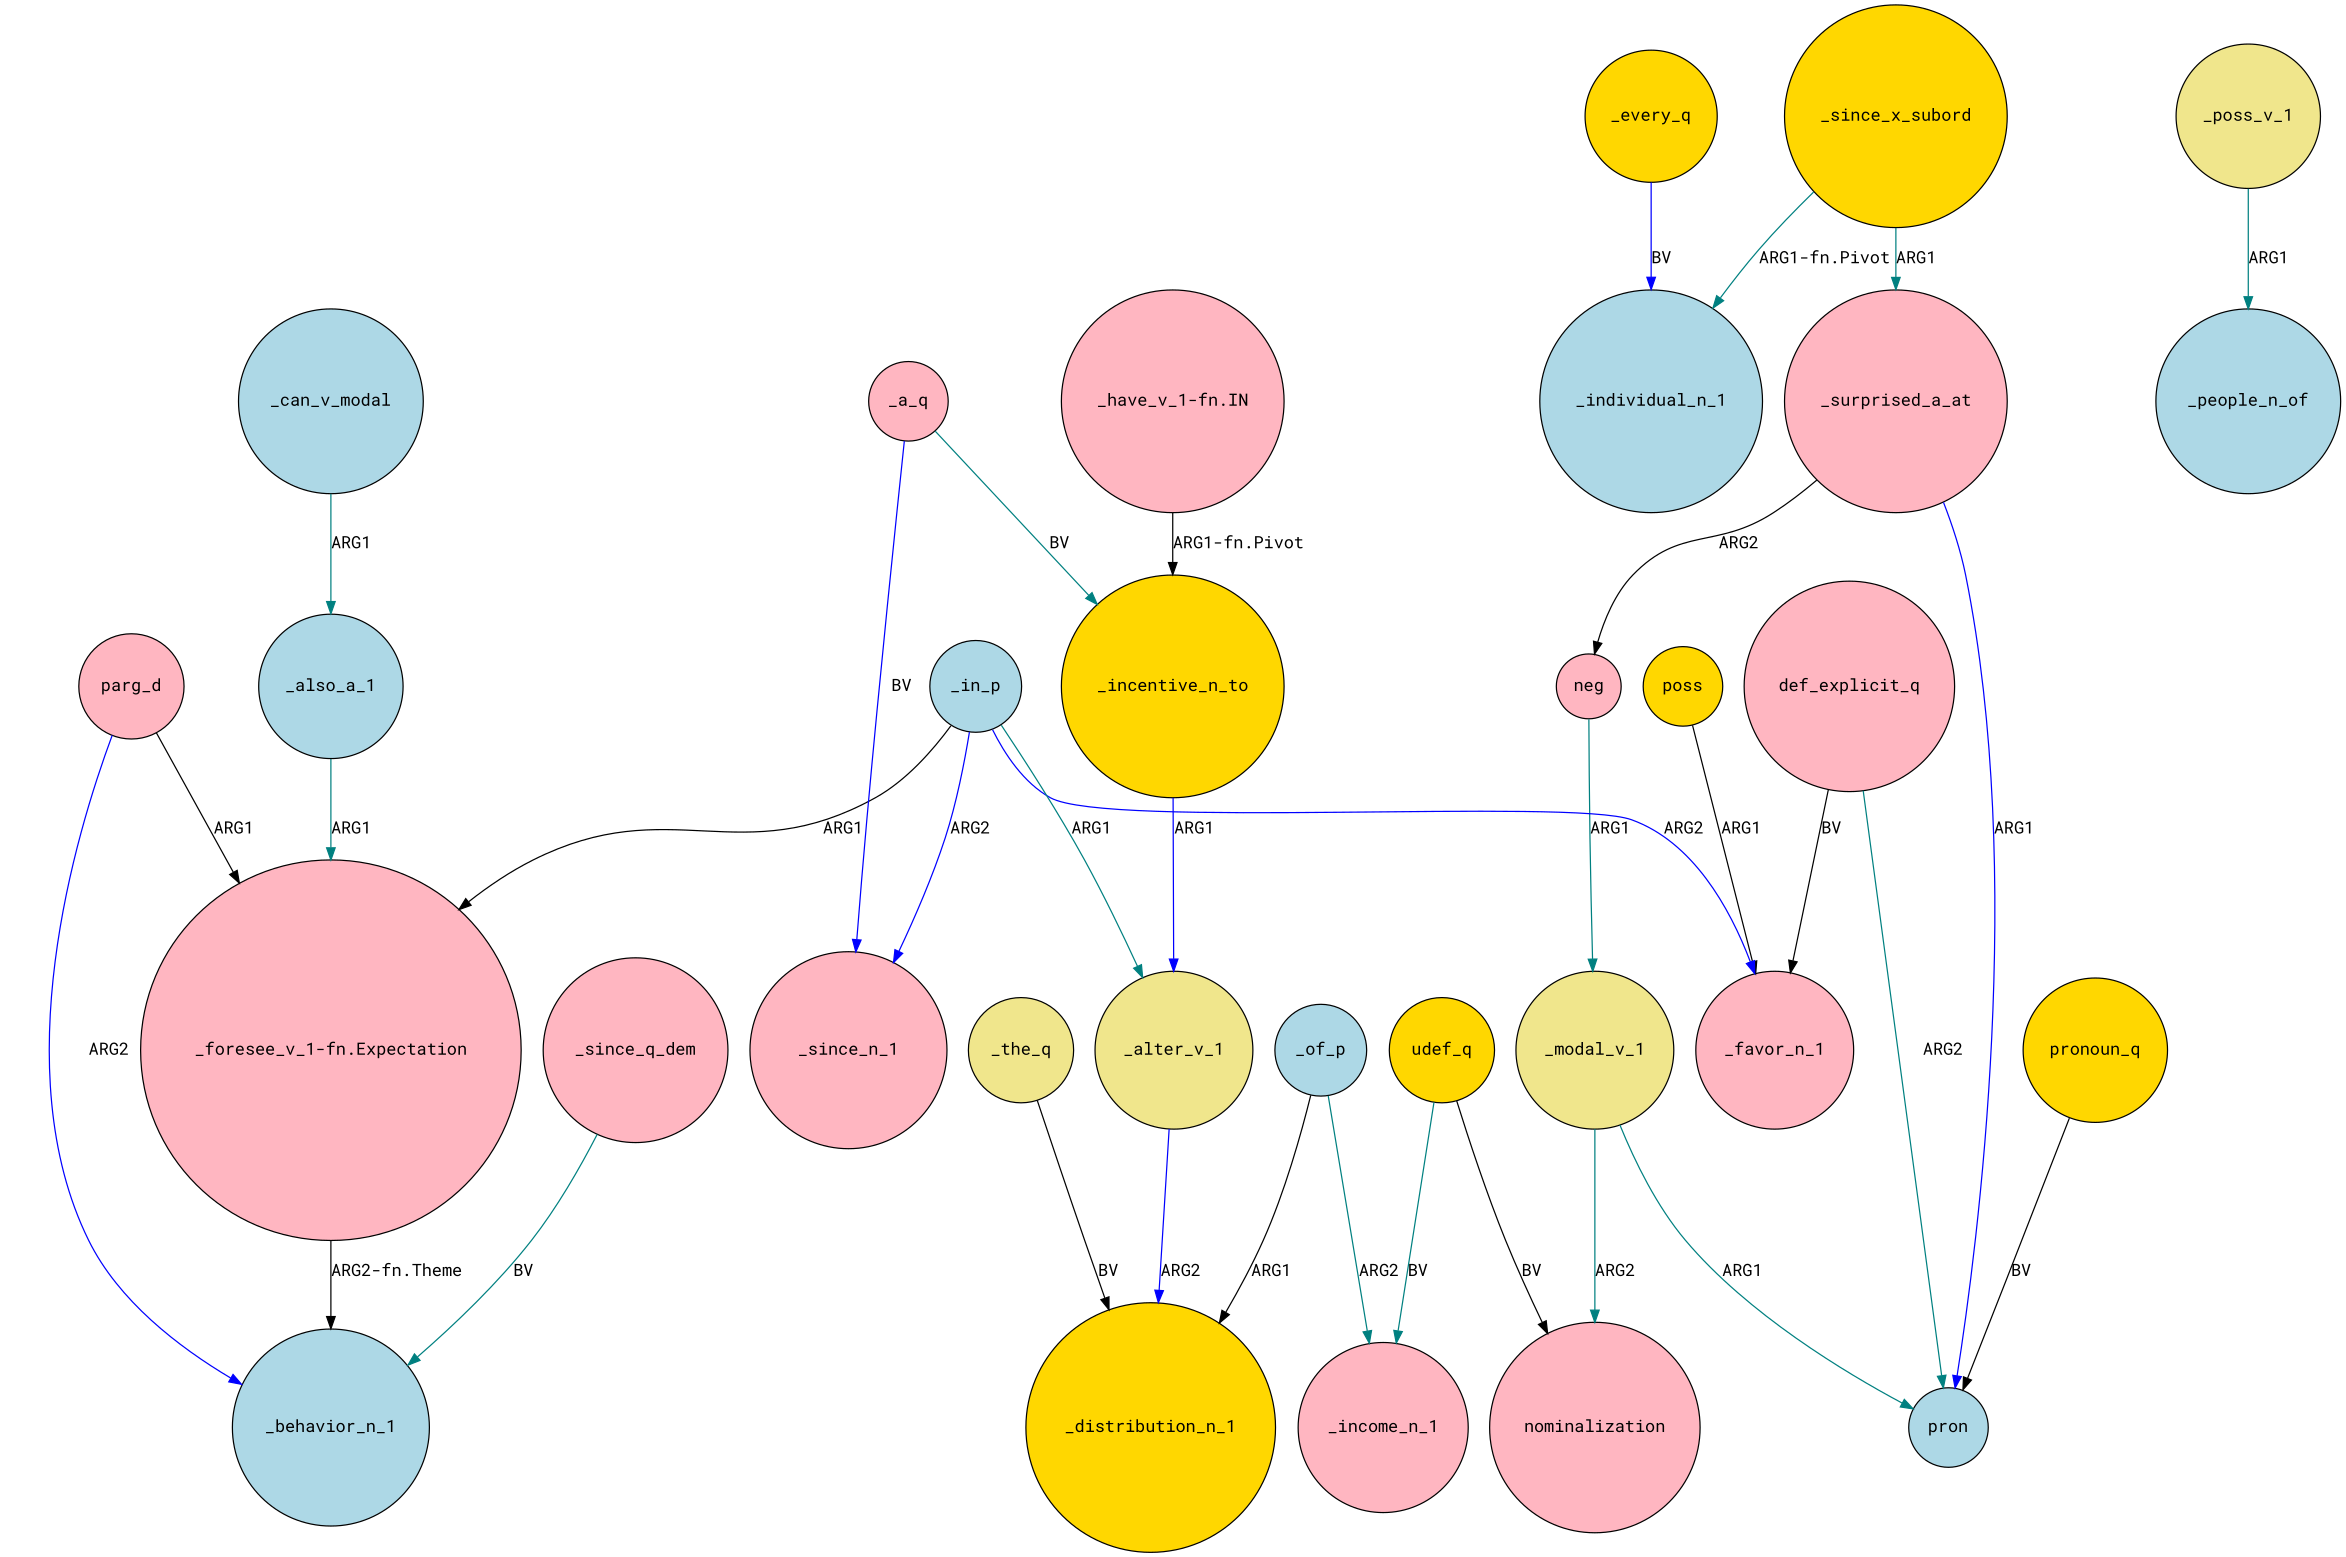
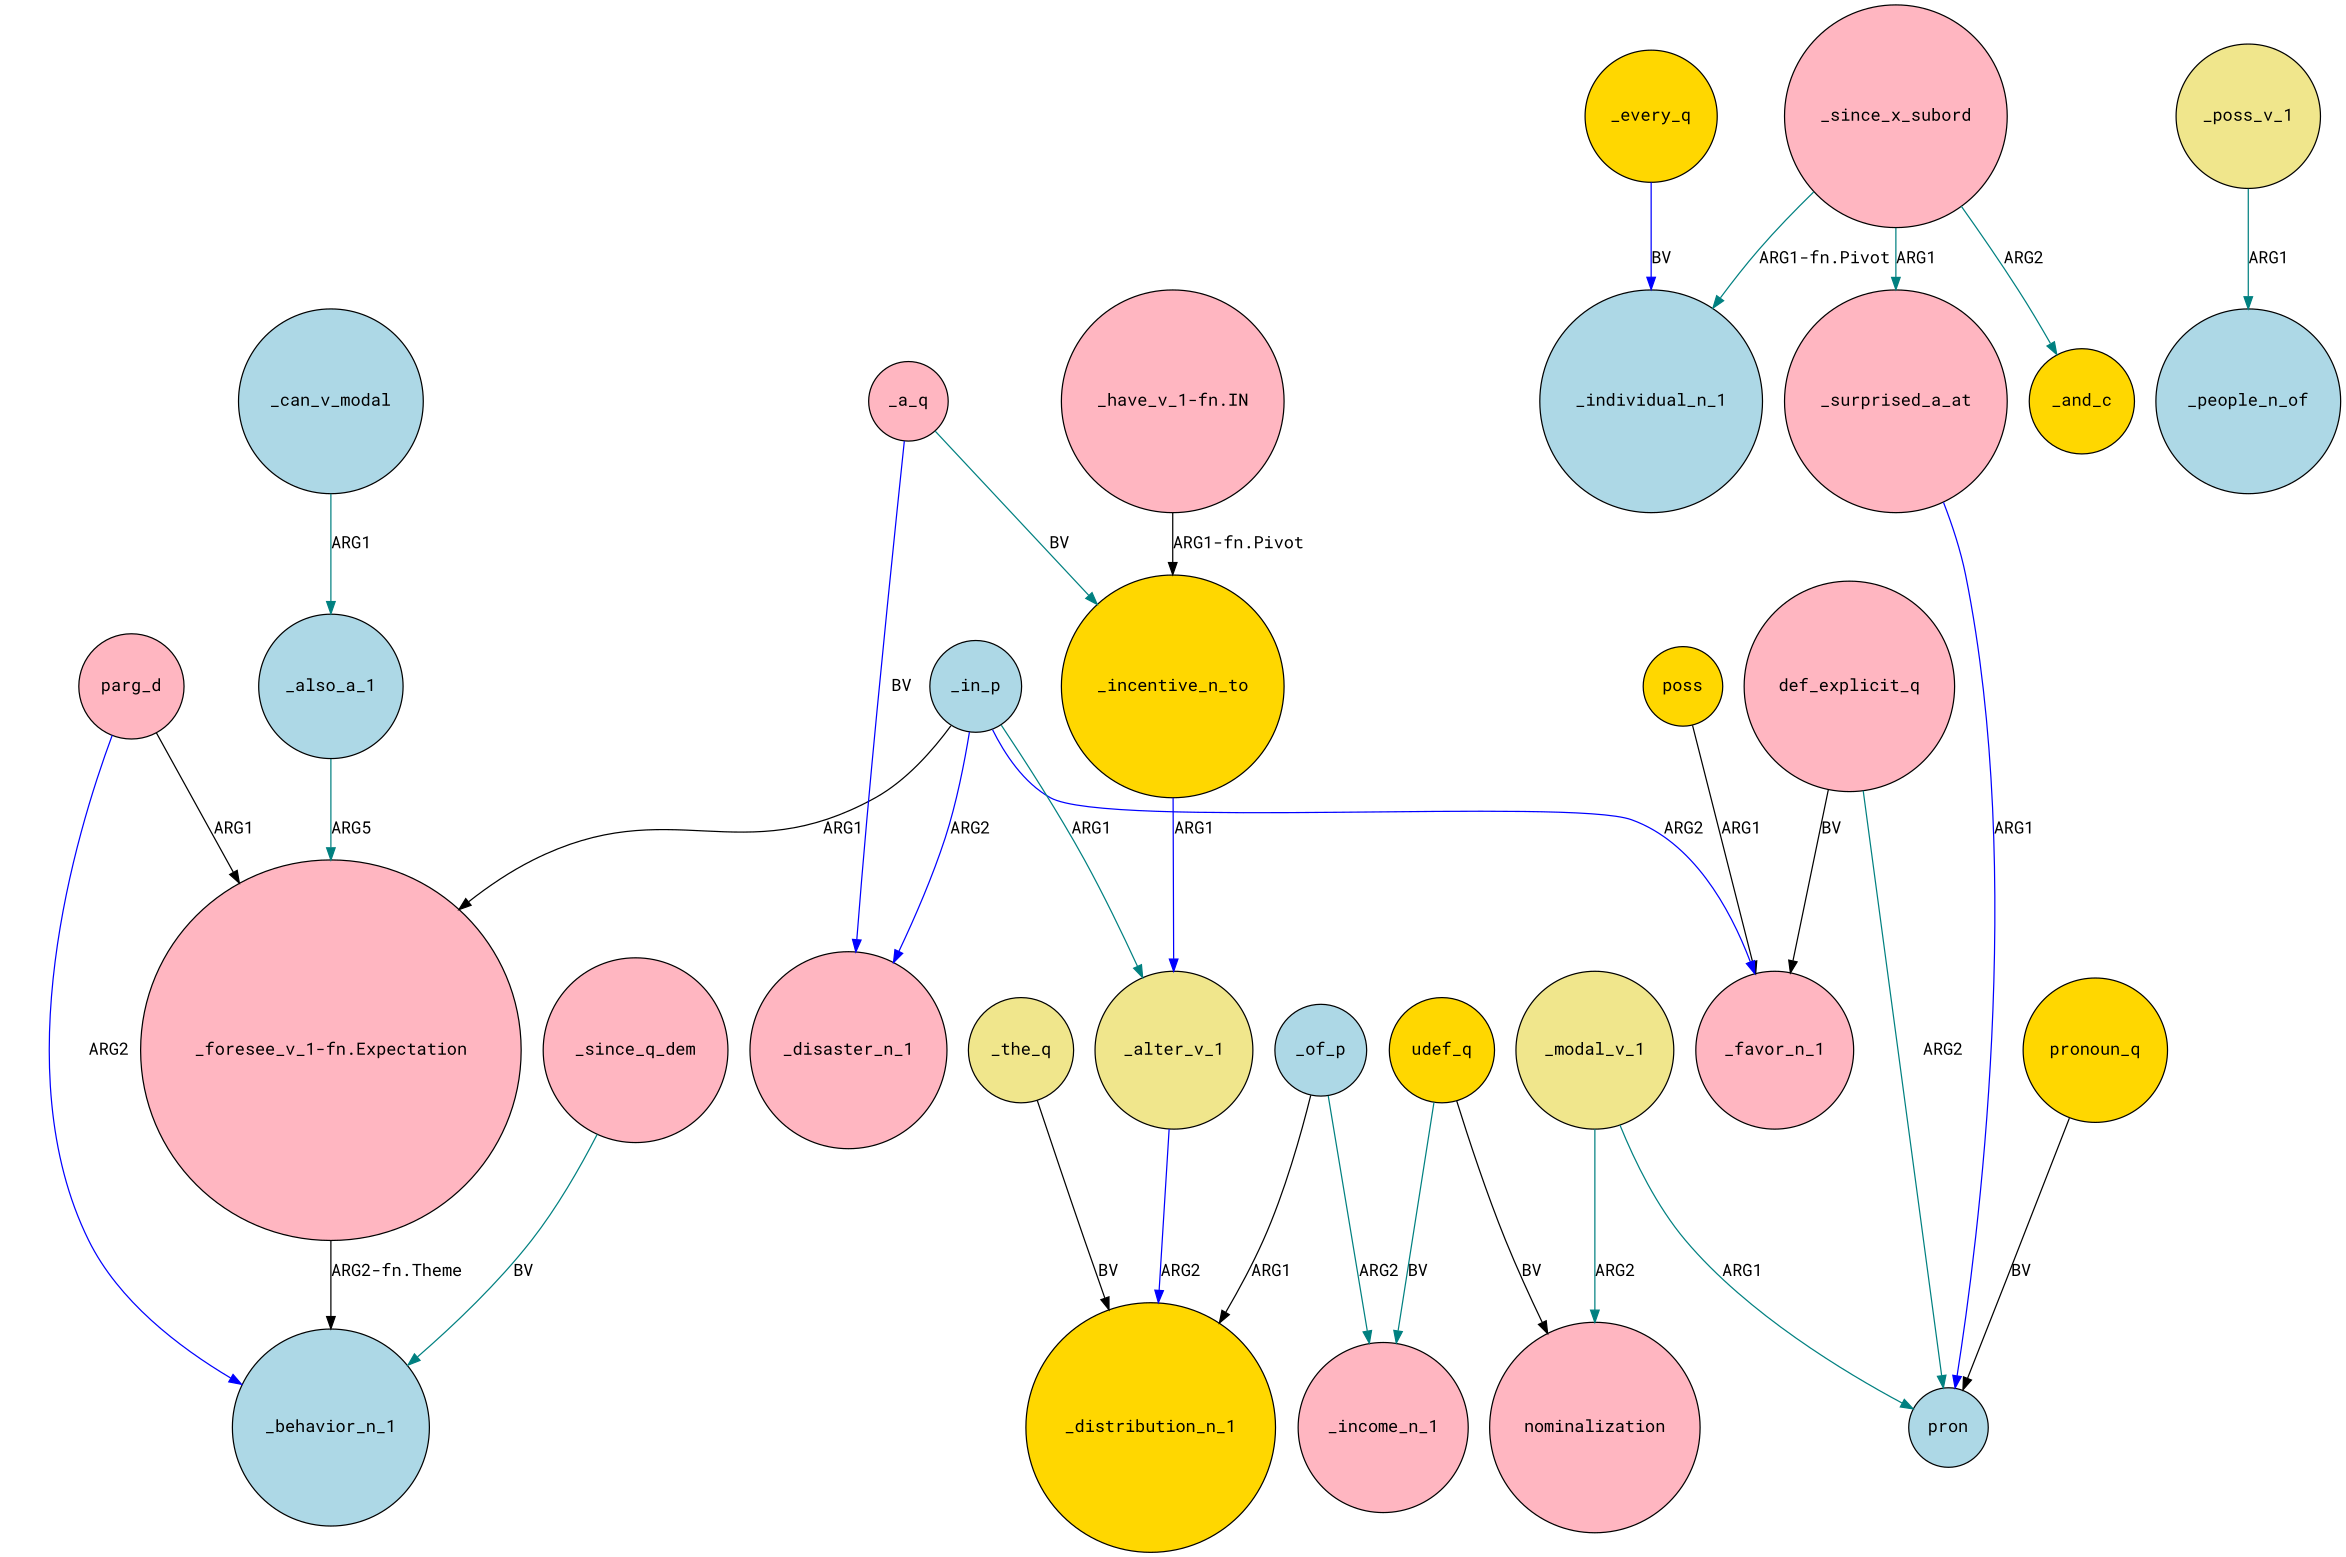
node "_since_x_subord": fillcolor gold -> lightpink
node "_and_c": added
node "neg": removed
edge "_also_a_1" -> "_foresee_v_1-fn.Expectation": label "ARG1" -> "ARG5"
node "_since_n_1": label "_since_n_1" -> "_disaster_n_1"
